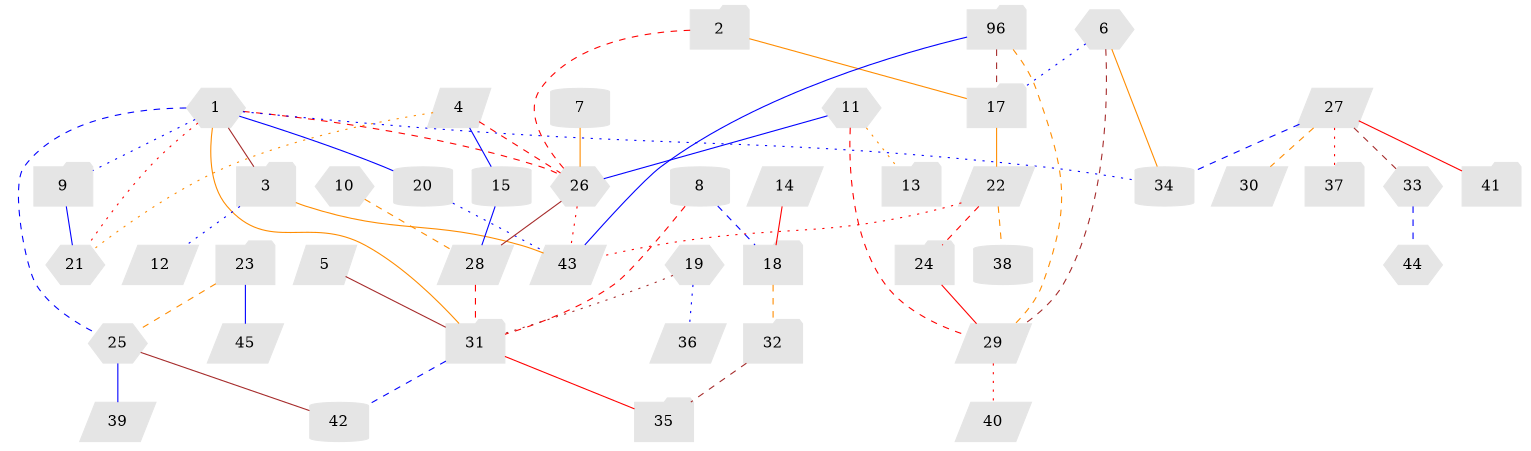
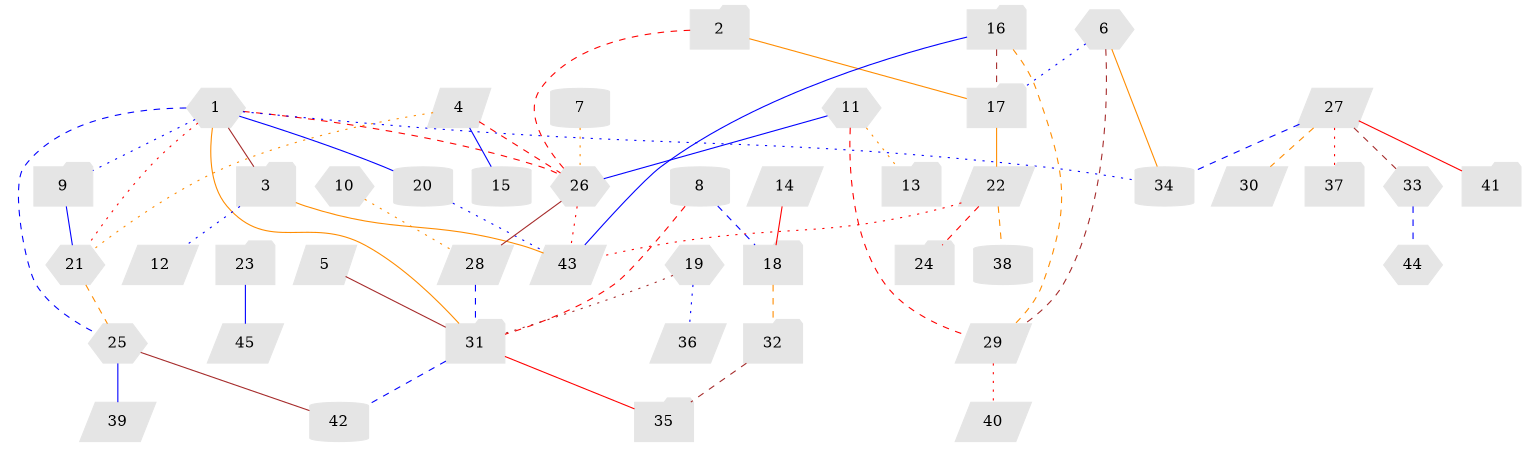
node "96": label "96" -> "16"
edge "7" -- "26": style solid -> dotted
edge "10" -- "28": style dashed -> dotted
edge "15" -- "28": removed
edge "28" -- "31": color red -> blue
edge "24" -- "29": removed
edge "23" -- "25": now "21" -- "25"
